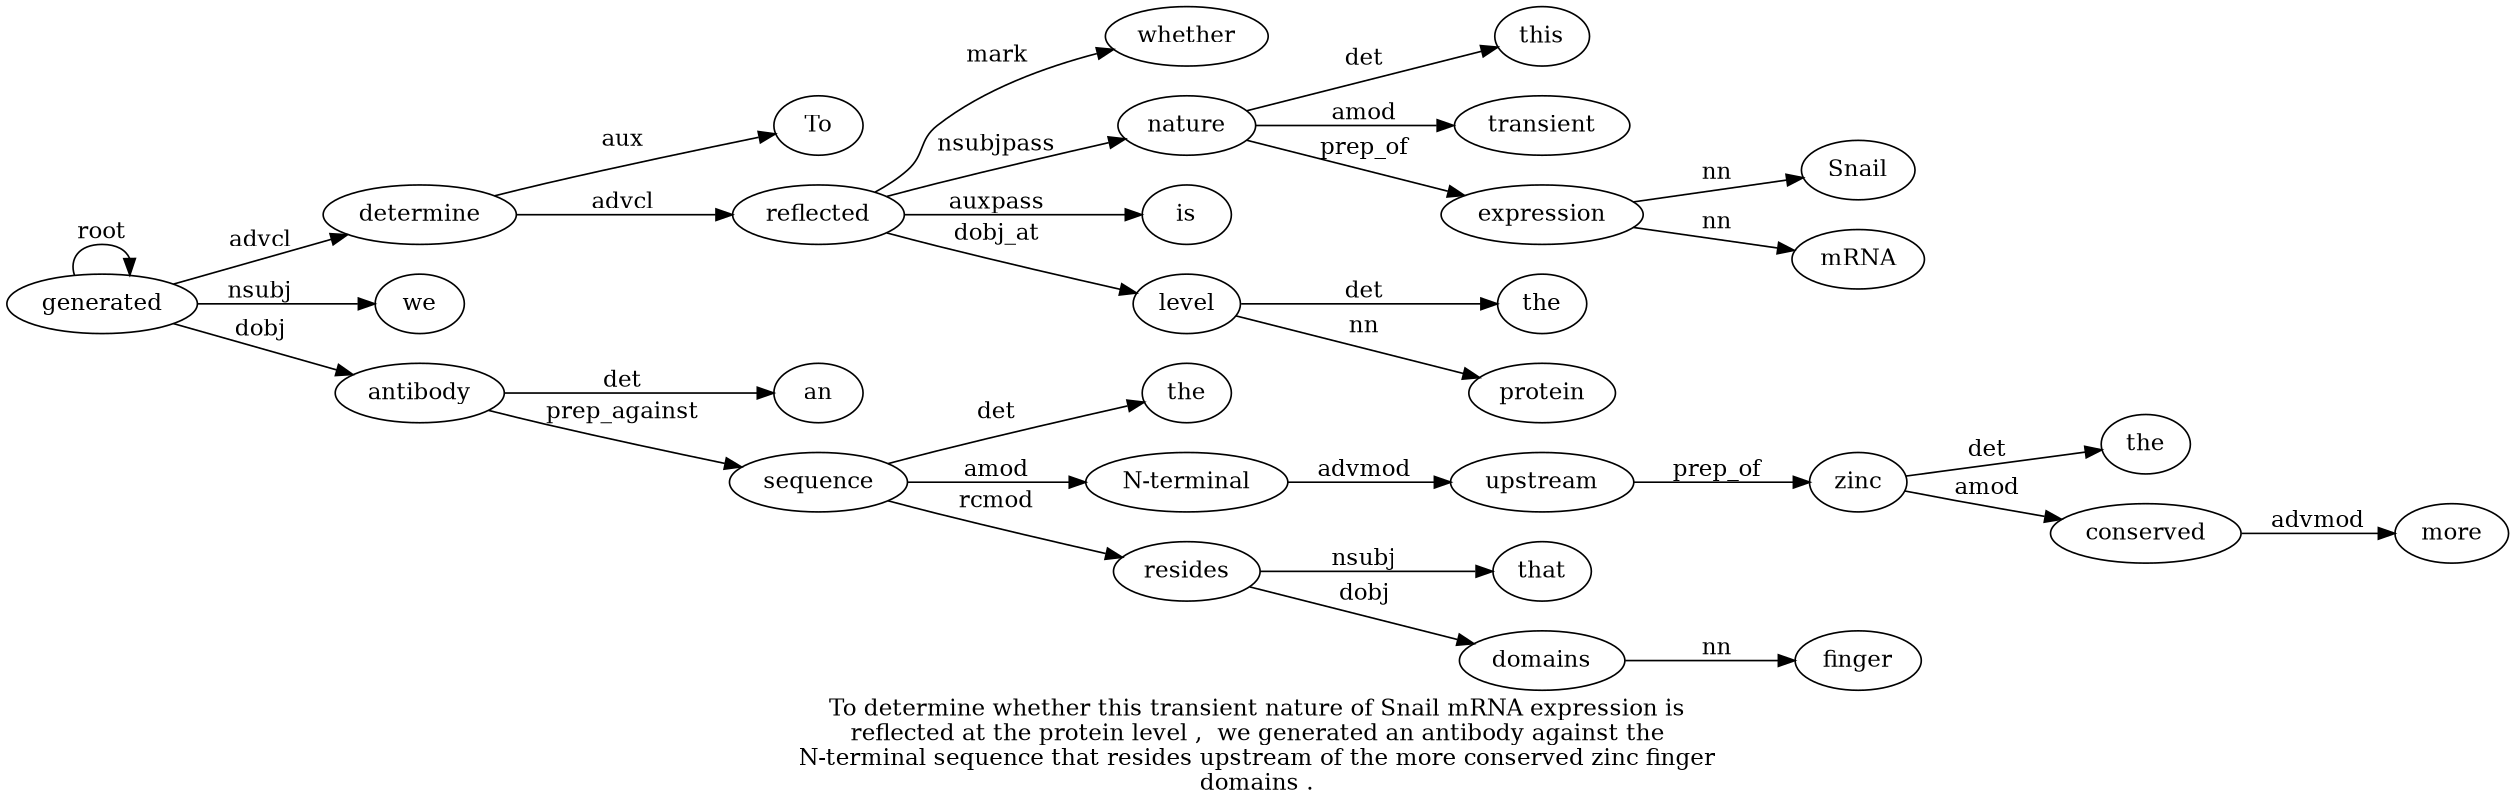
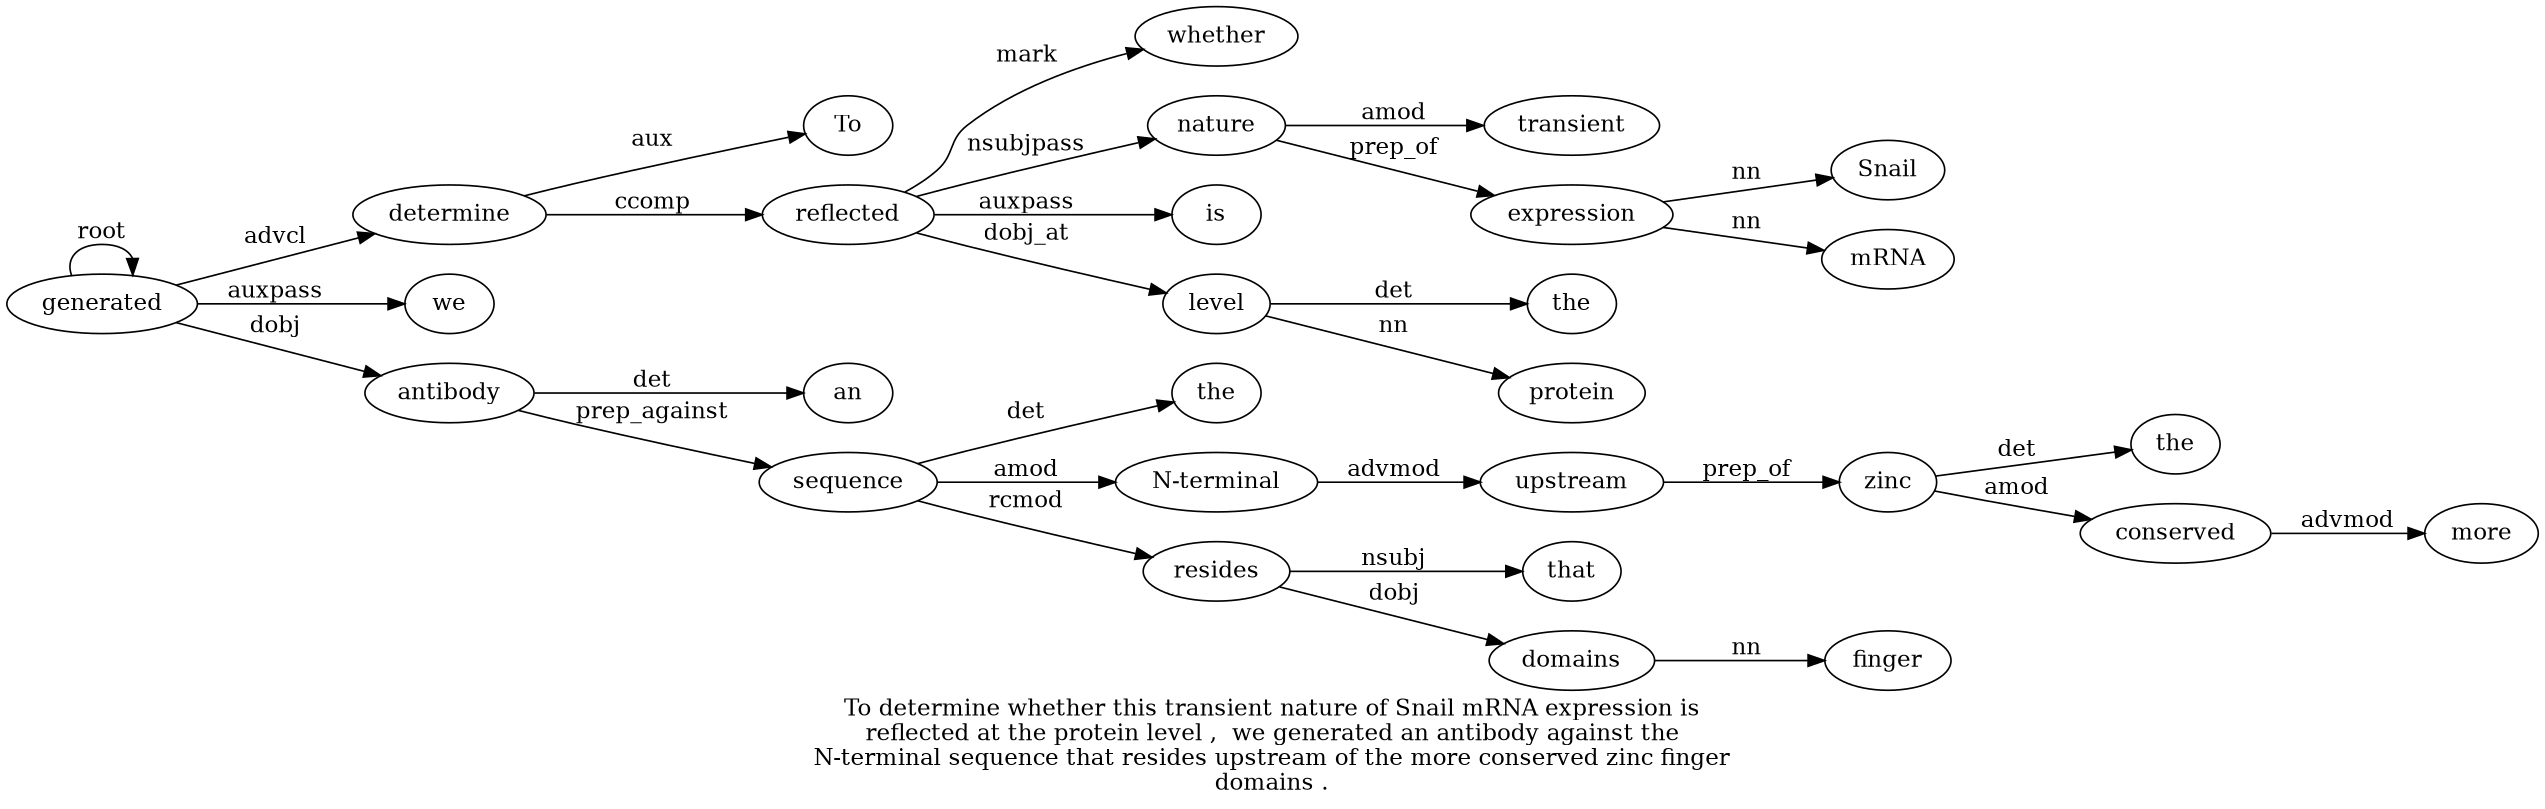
node "this": removed
edge "determine" -> "reflected": label "advcl" -> "ccomp"
edge "generated" -> "we": label "nsubj" -> "auxpass"
